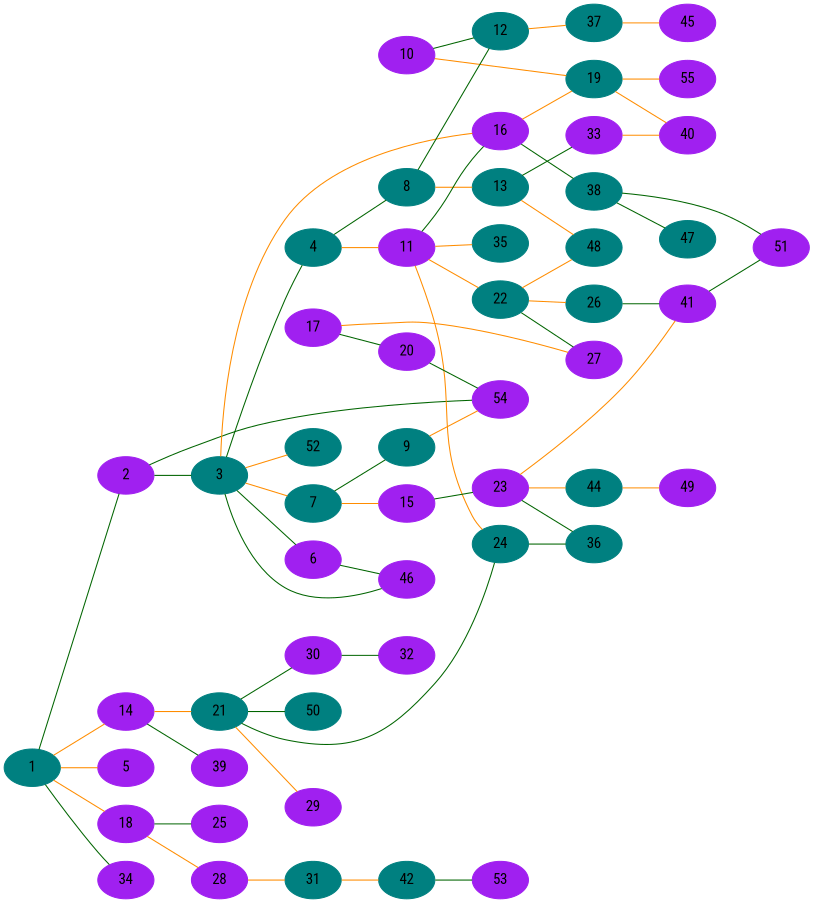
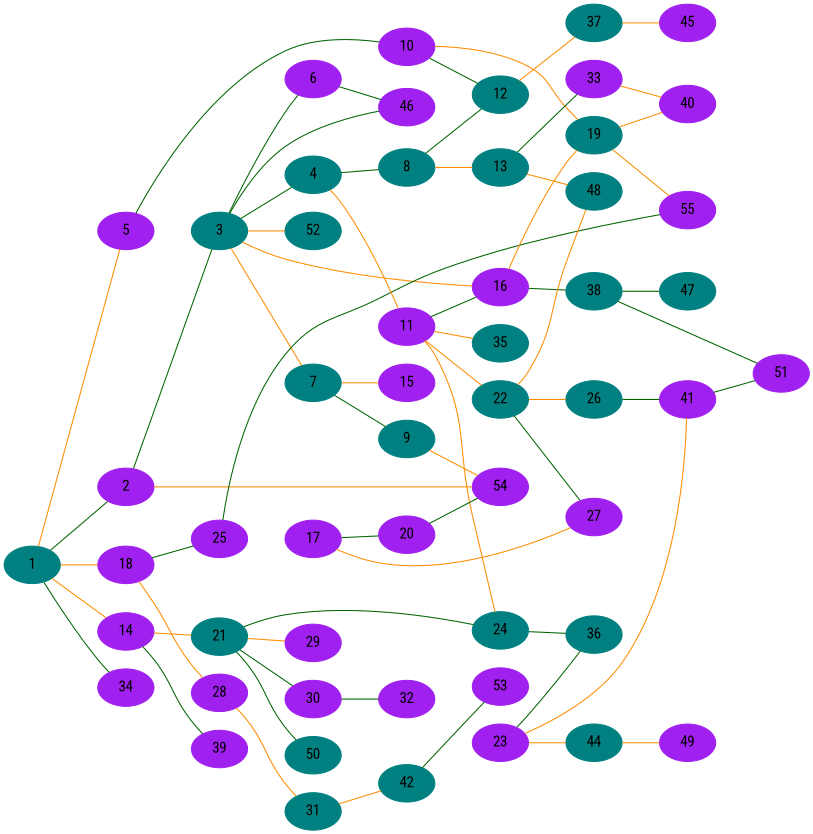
edge "10" -- "5": added
edge "55" -- "25": added
edge "54" -- "2": color darkgreen -> darkorange
edge "23" -- "15": removed
